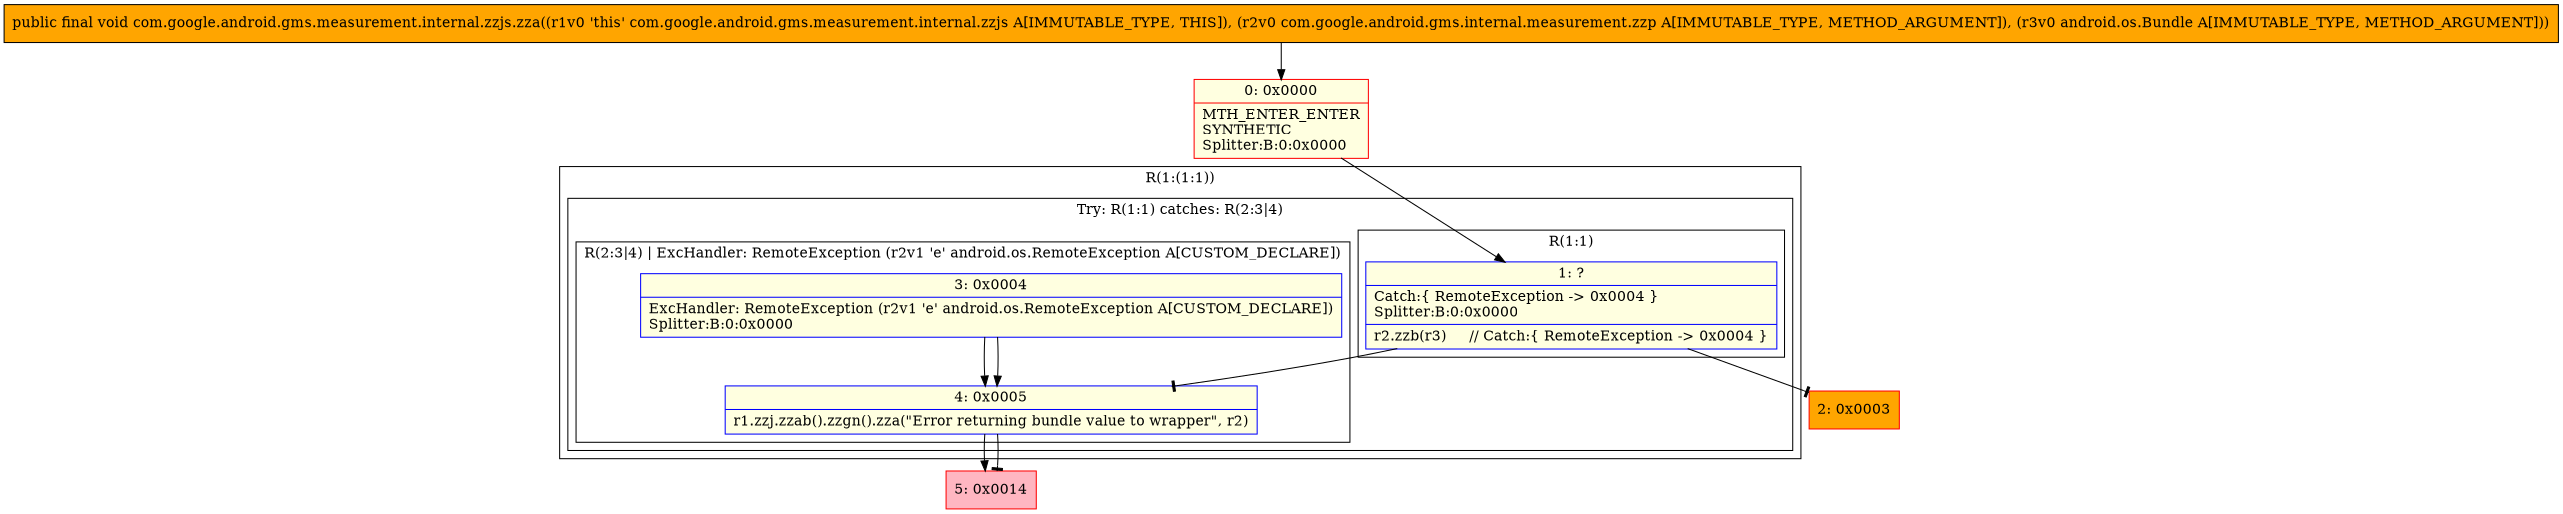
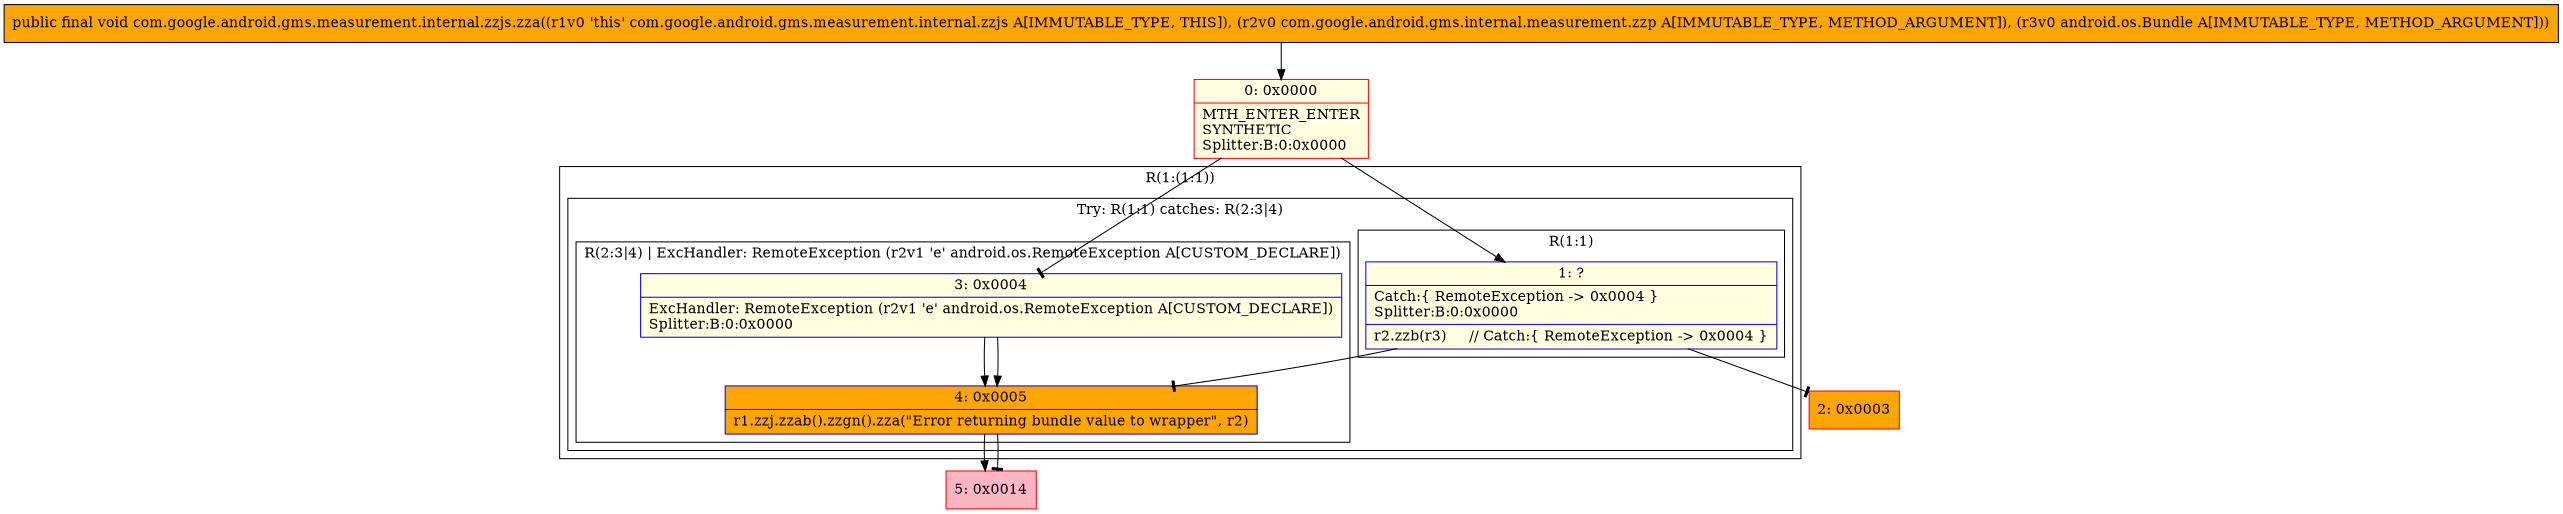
edge "0: 0x0000" -> "3: 0x0004": added
node "4: 0x0005": fillcolor lightyellow -> orange
